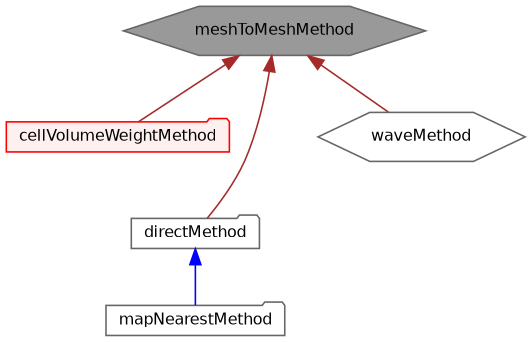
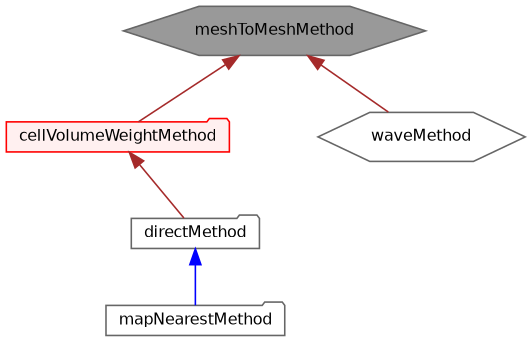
edge "directMethod" -> "meshToMeshMethod": now "directMethod" -> "cellVolumeWeightMethod"
